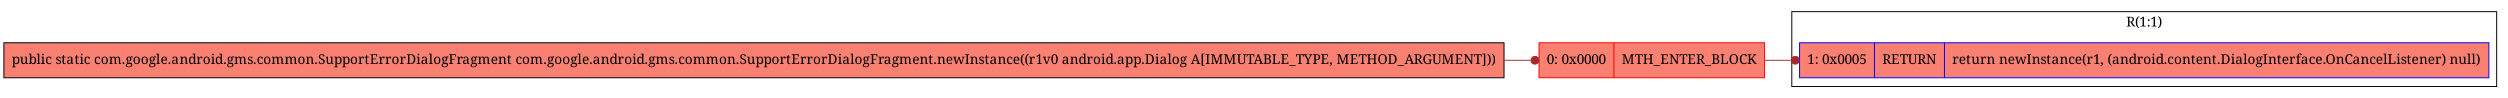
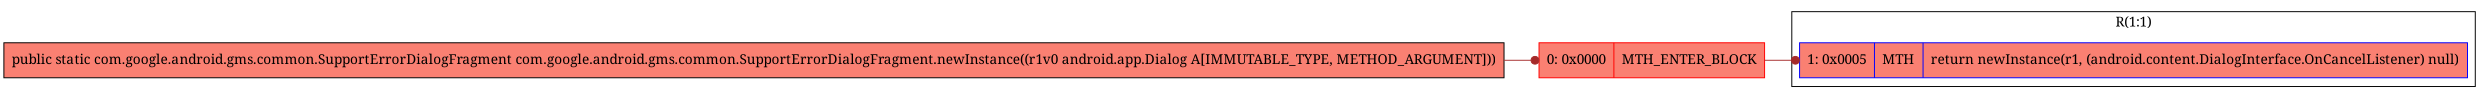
node "1: 0x0005": text "RETURN" -> "MTH"
